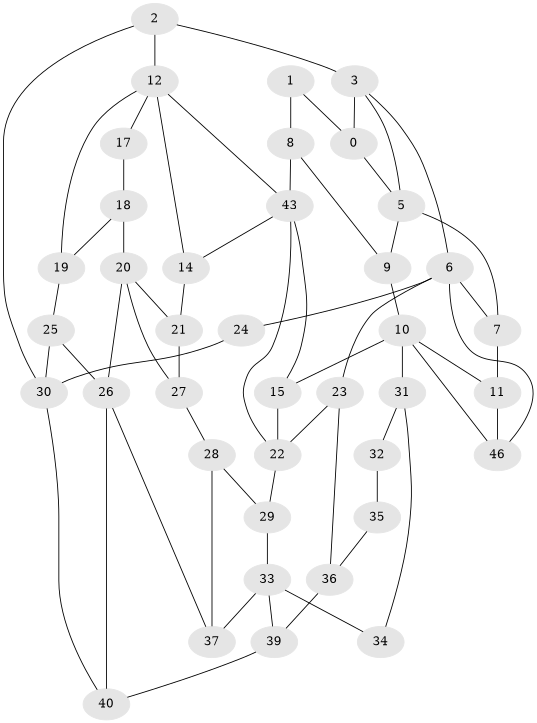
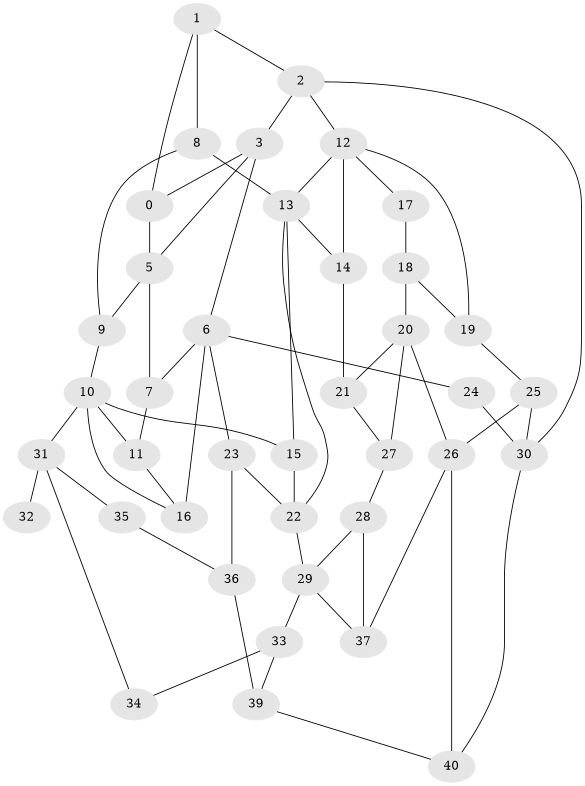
edge "1" -- "2": added
node "43": label "43" -> "13"
node "46": label "46" -> "16"
edge "32" -- "35": now "31" -- "35"
edge "33" -- "37": now "29" -- "37"
